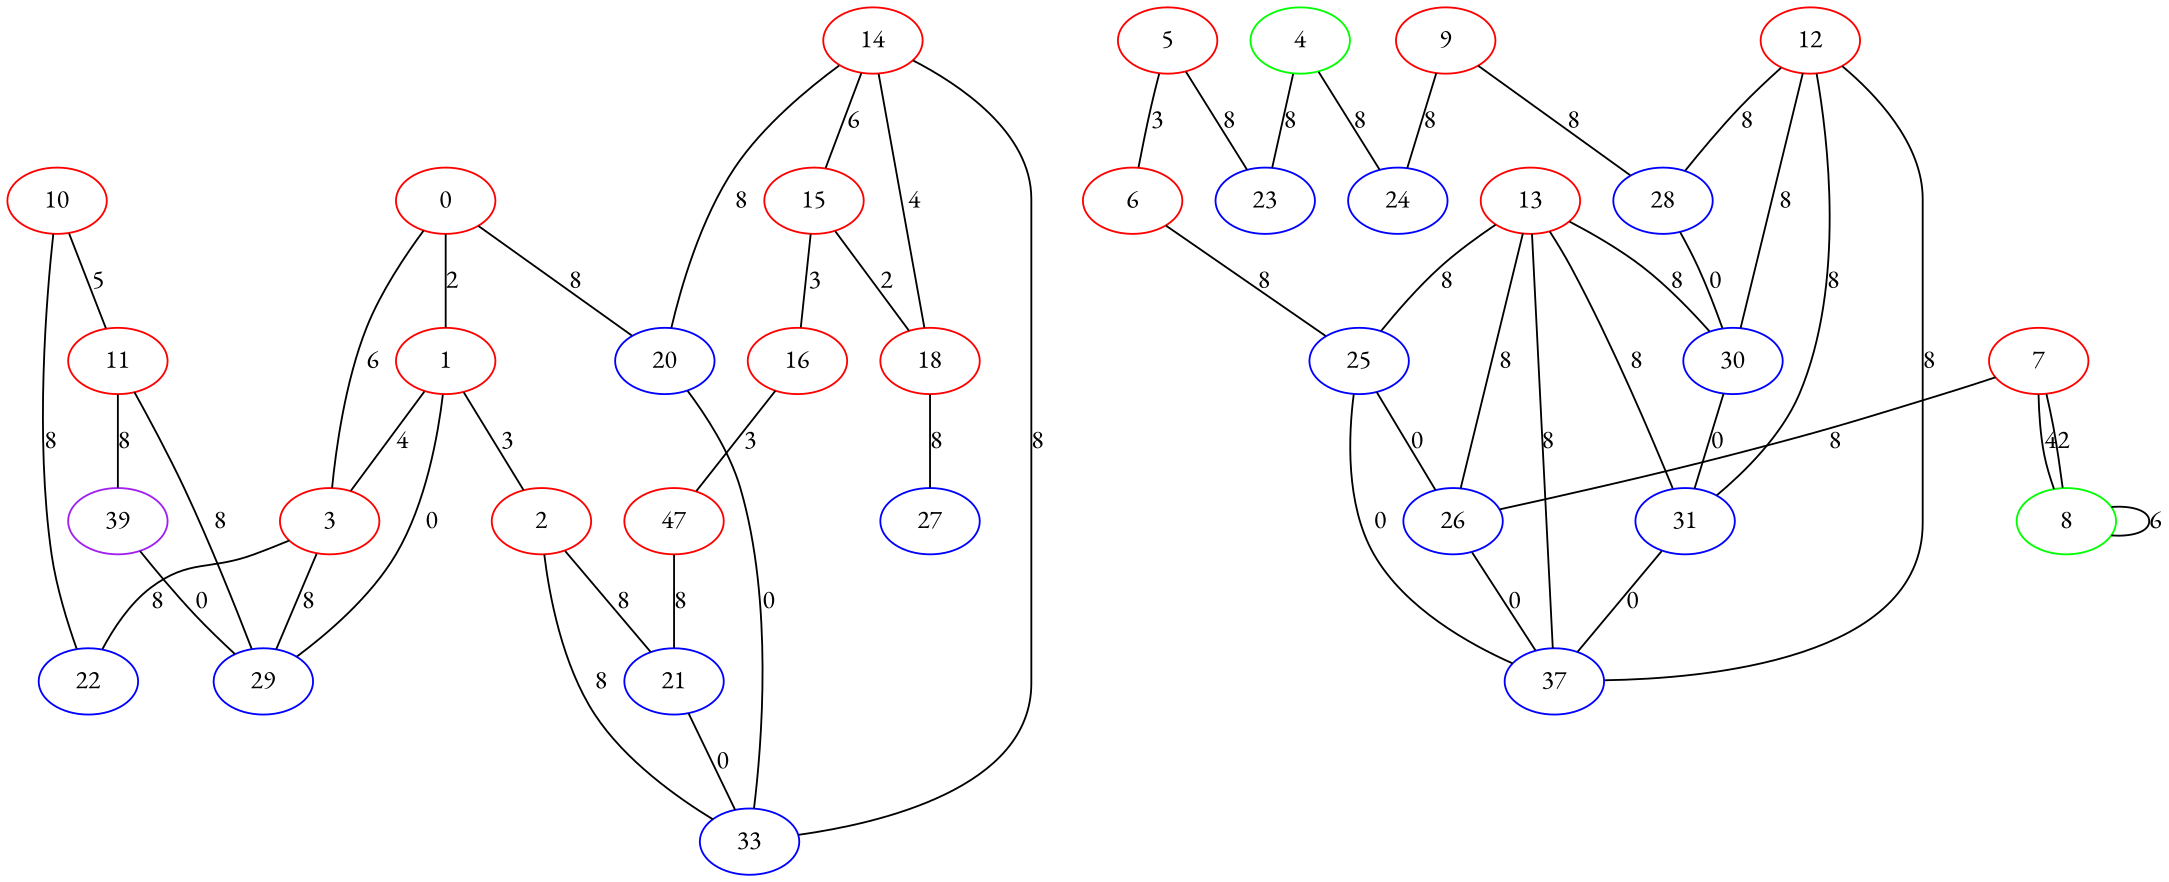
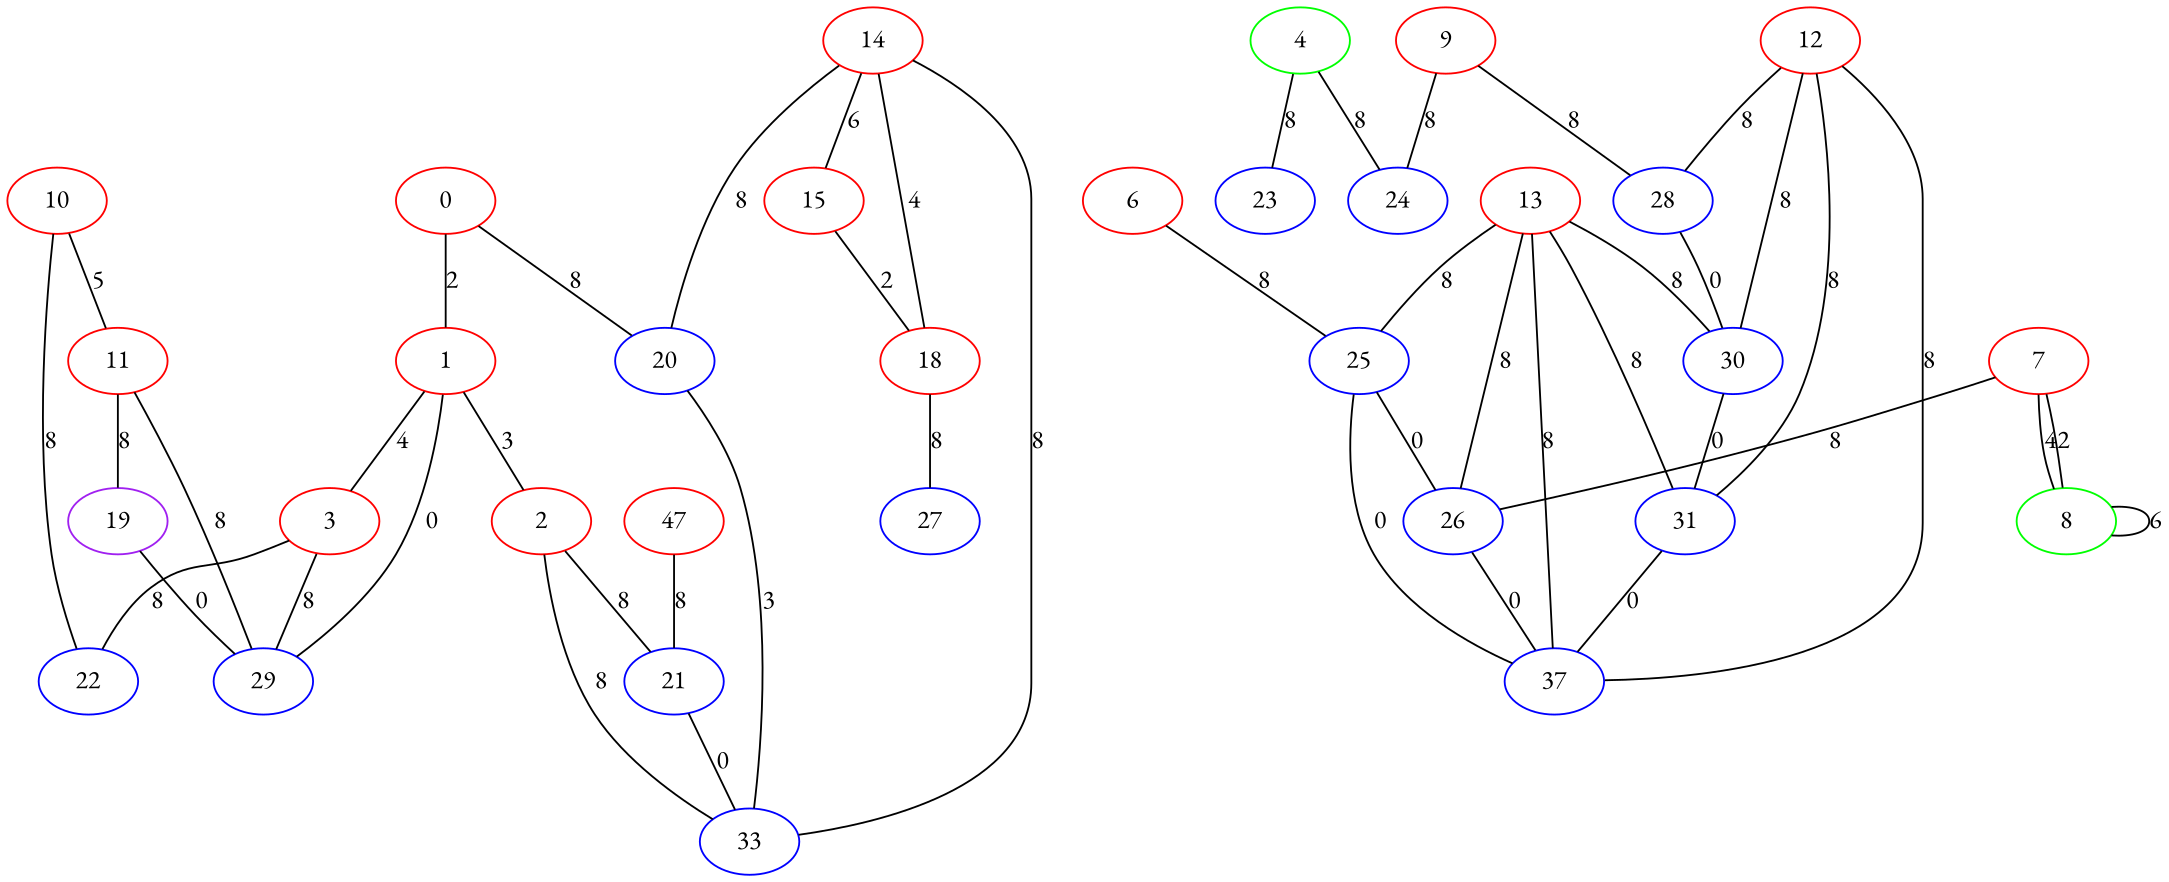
node "5": removed
edge "0" -- "3": removed, label "6"
node "16": removed
node "39": label "39" -> "19"
edge "20" -- "33": label "0" -> "3"
